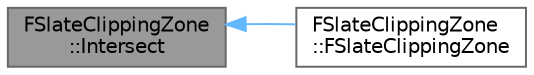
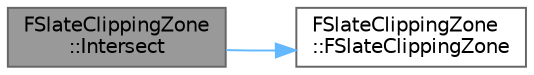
edge "FSlateClippingZone ::FSlateClippingZone" -> "FSlateClippingZone ::Intersect": reversed
